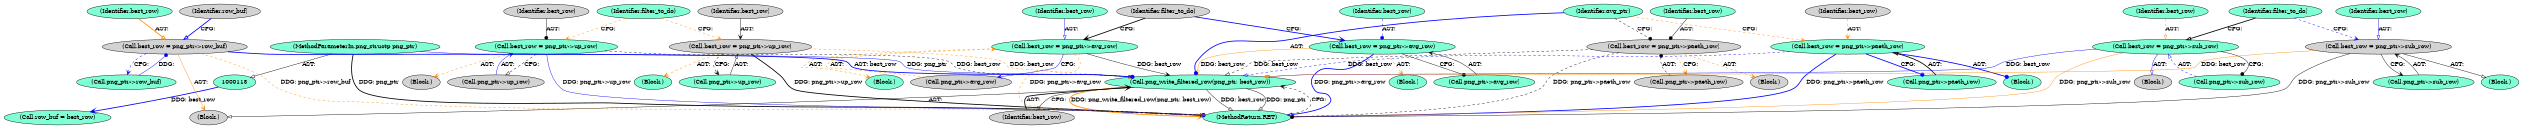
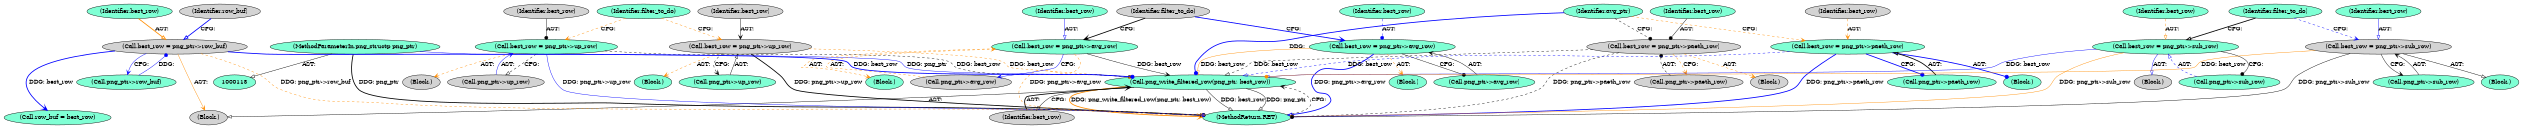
edge "(Identifier,avg_ptr)" -> "(Call,png_write_filtered_row(png_ptr, best_row))": label "AST: " -> "DDG: "
edge "(Call,best_row = png_ptr->row_buf)" -> "(Call,png_ptr->row_buf)": style dashed -> solid
edge "(Call,best_row = png_ptr->row_buf)" -> "(Call,png_write_filtered_row(png_ptr, best_row))": label "AST: best_row" -> "DDG: best_row"
edge "1000113" -> "(Call,row_buf = best_row)": now "(Call,best_row = png_ptr->row_buf)" -> "(Call,row_buf = best_row)"
